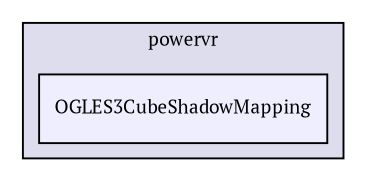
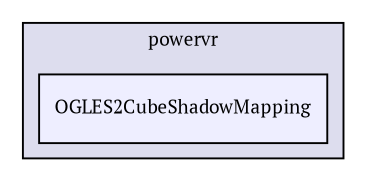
node "OGLES3CubeShadowMapping": label "OGLES3CubeShadowMapping" -> "OGLES2CubeShadowMapping"
